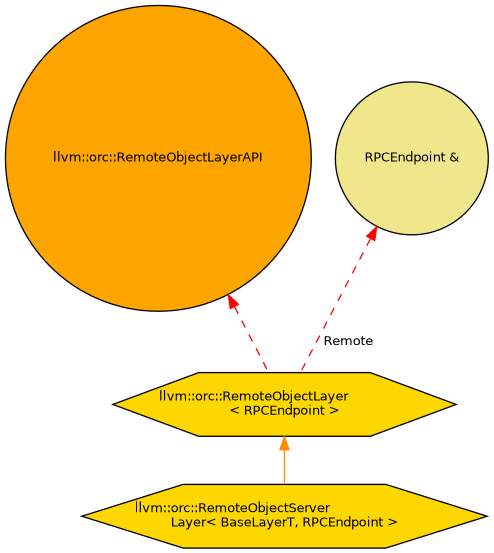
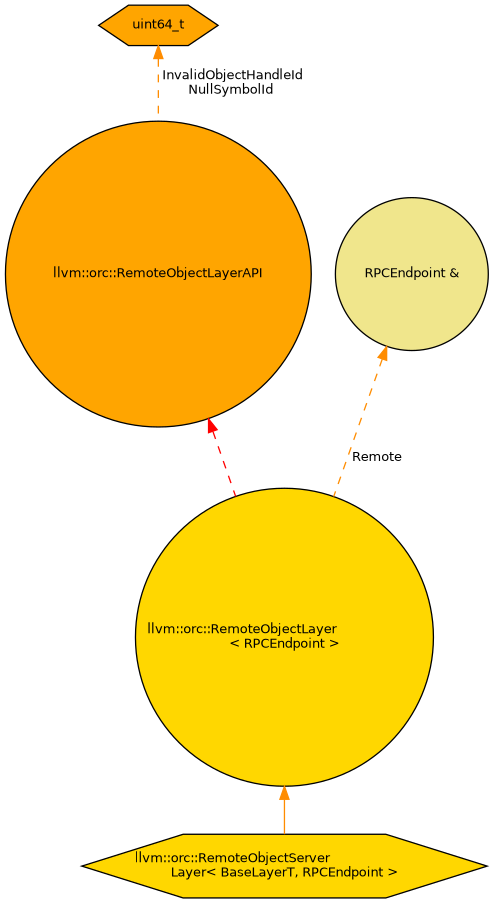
node "uint64_t": added
edge "llvm::orc::RemoteObjectLayer < RPCEndpoint >" -> "RPCEndpoint &": color red -> darkorange
node "llvm::orc::RemoteObjectLayer < RPCEndpoint >": shape hexagon -> circle
